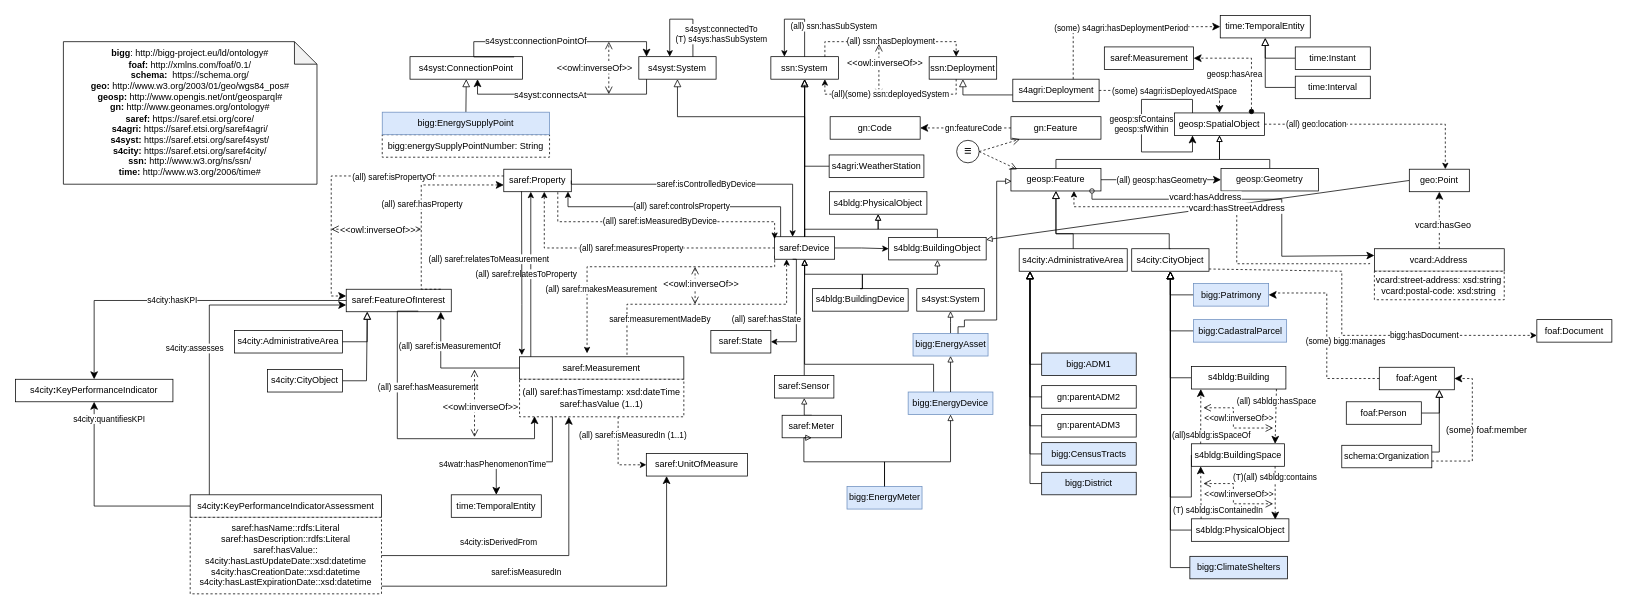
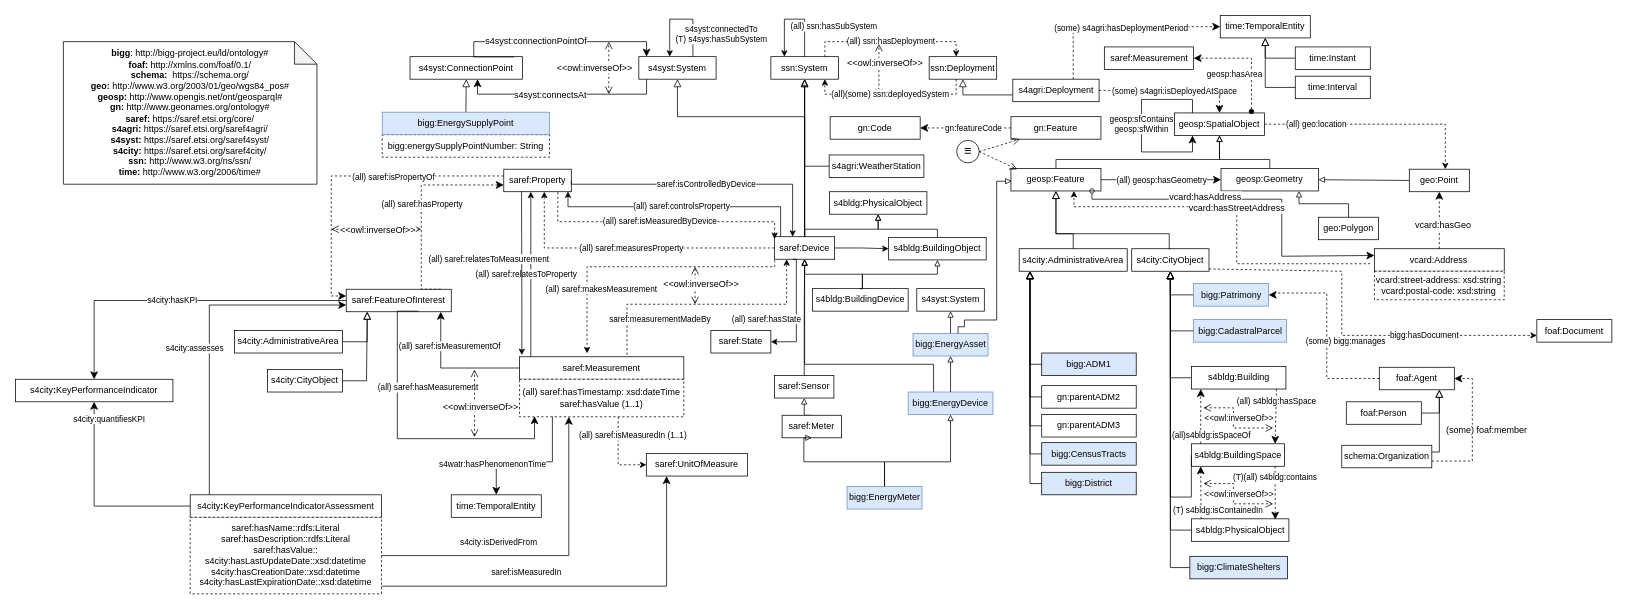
edge "geo:Polygon" -> "geosp:Geometry": added
edge "geo:Point" -> "s4bldg:BuildingObject": now "geo:Point" -> "geosp:Geometry"
node "geo:Polygon": added
